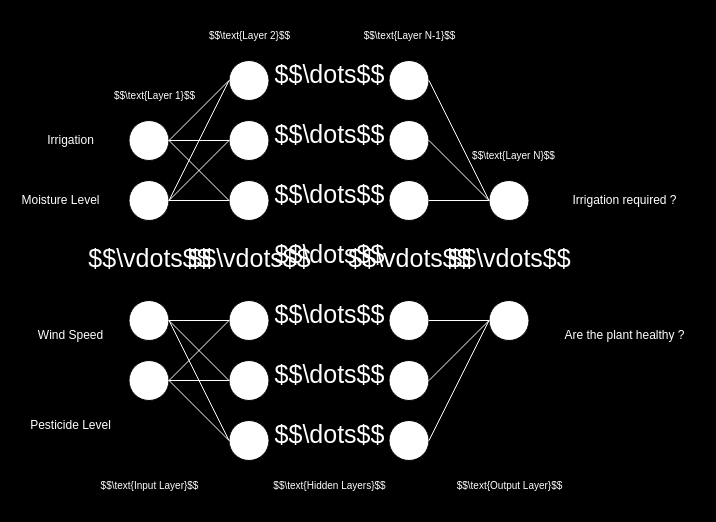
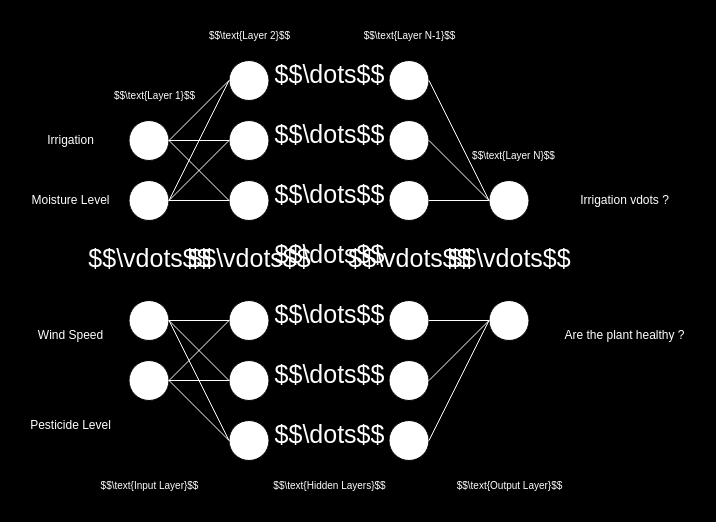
node "Moisture Level": moved (61, 201) -> (71, 201)
node "Irrigation required ?": label "Irrigation required ?" -> "Irrigation vdots ?"
